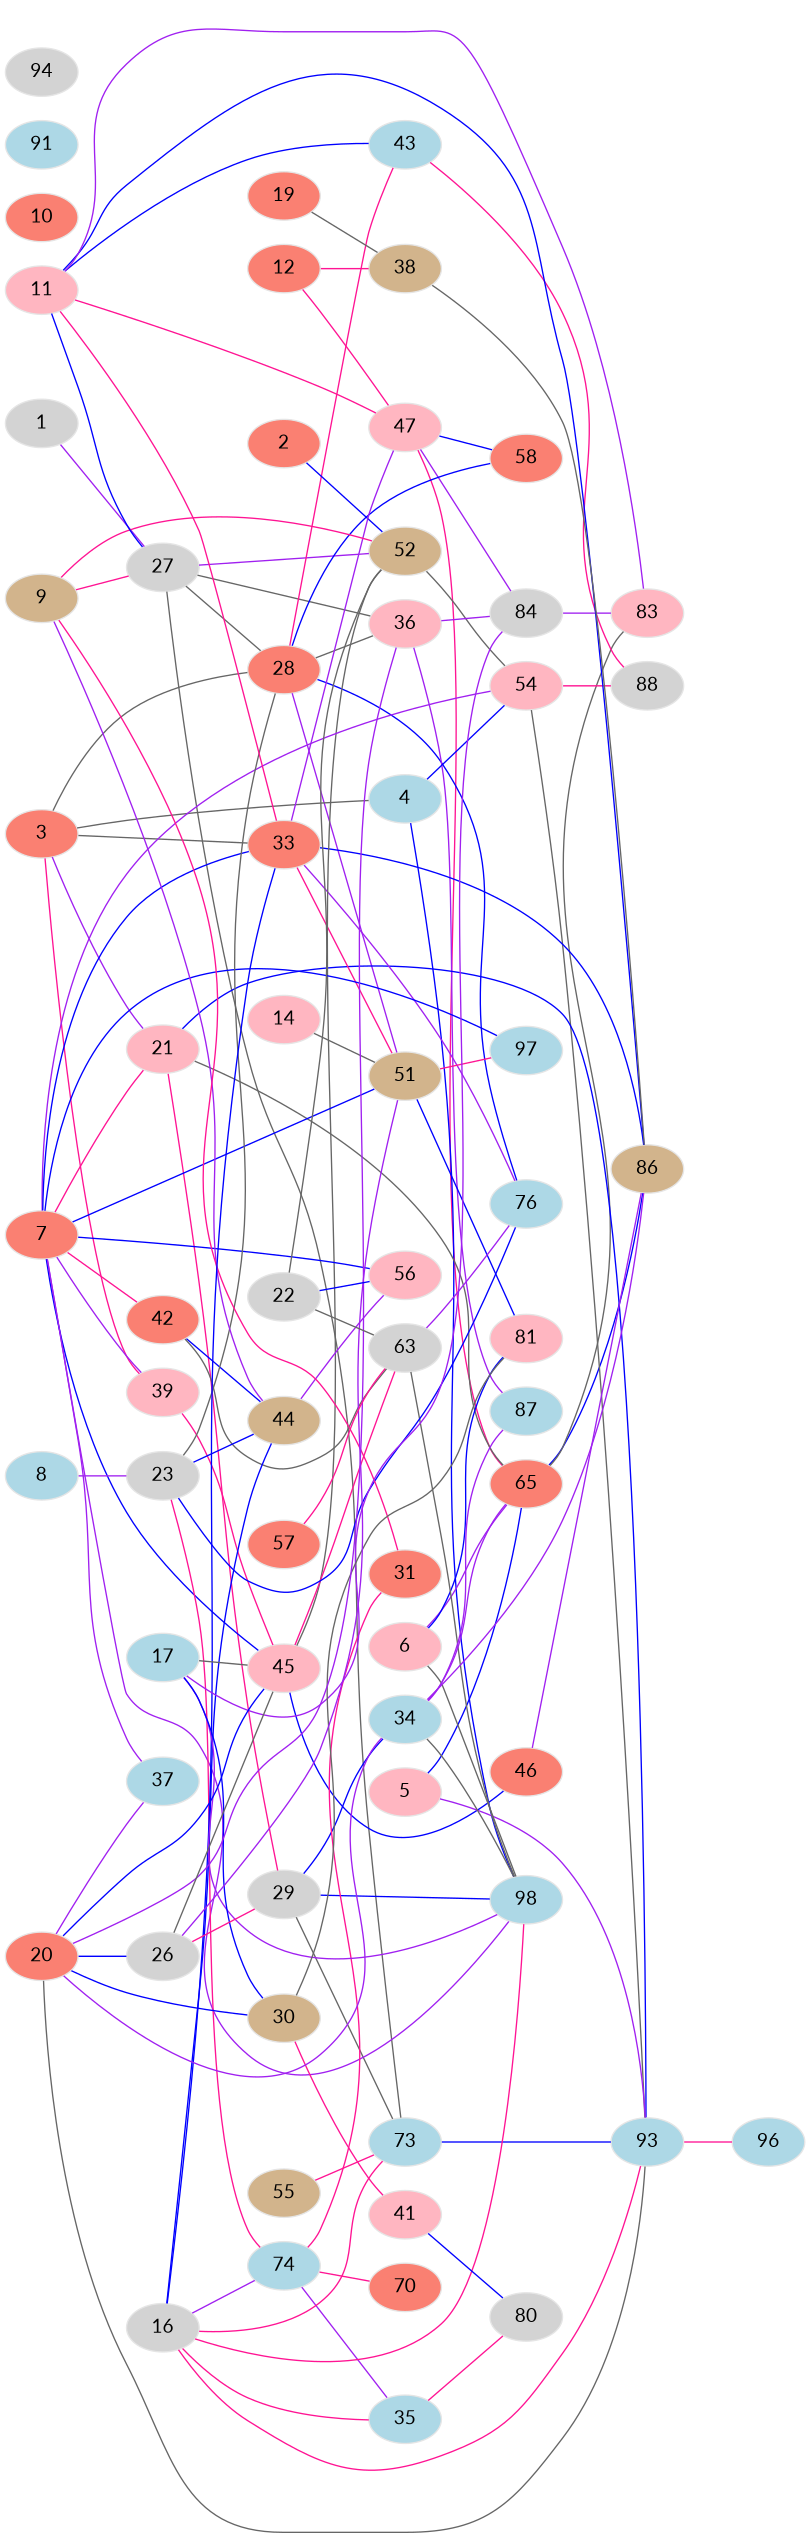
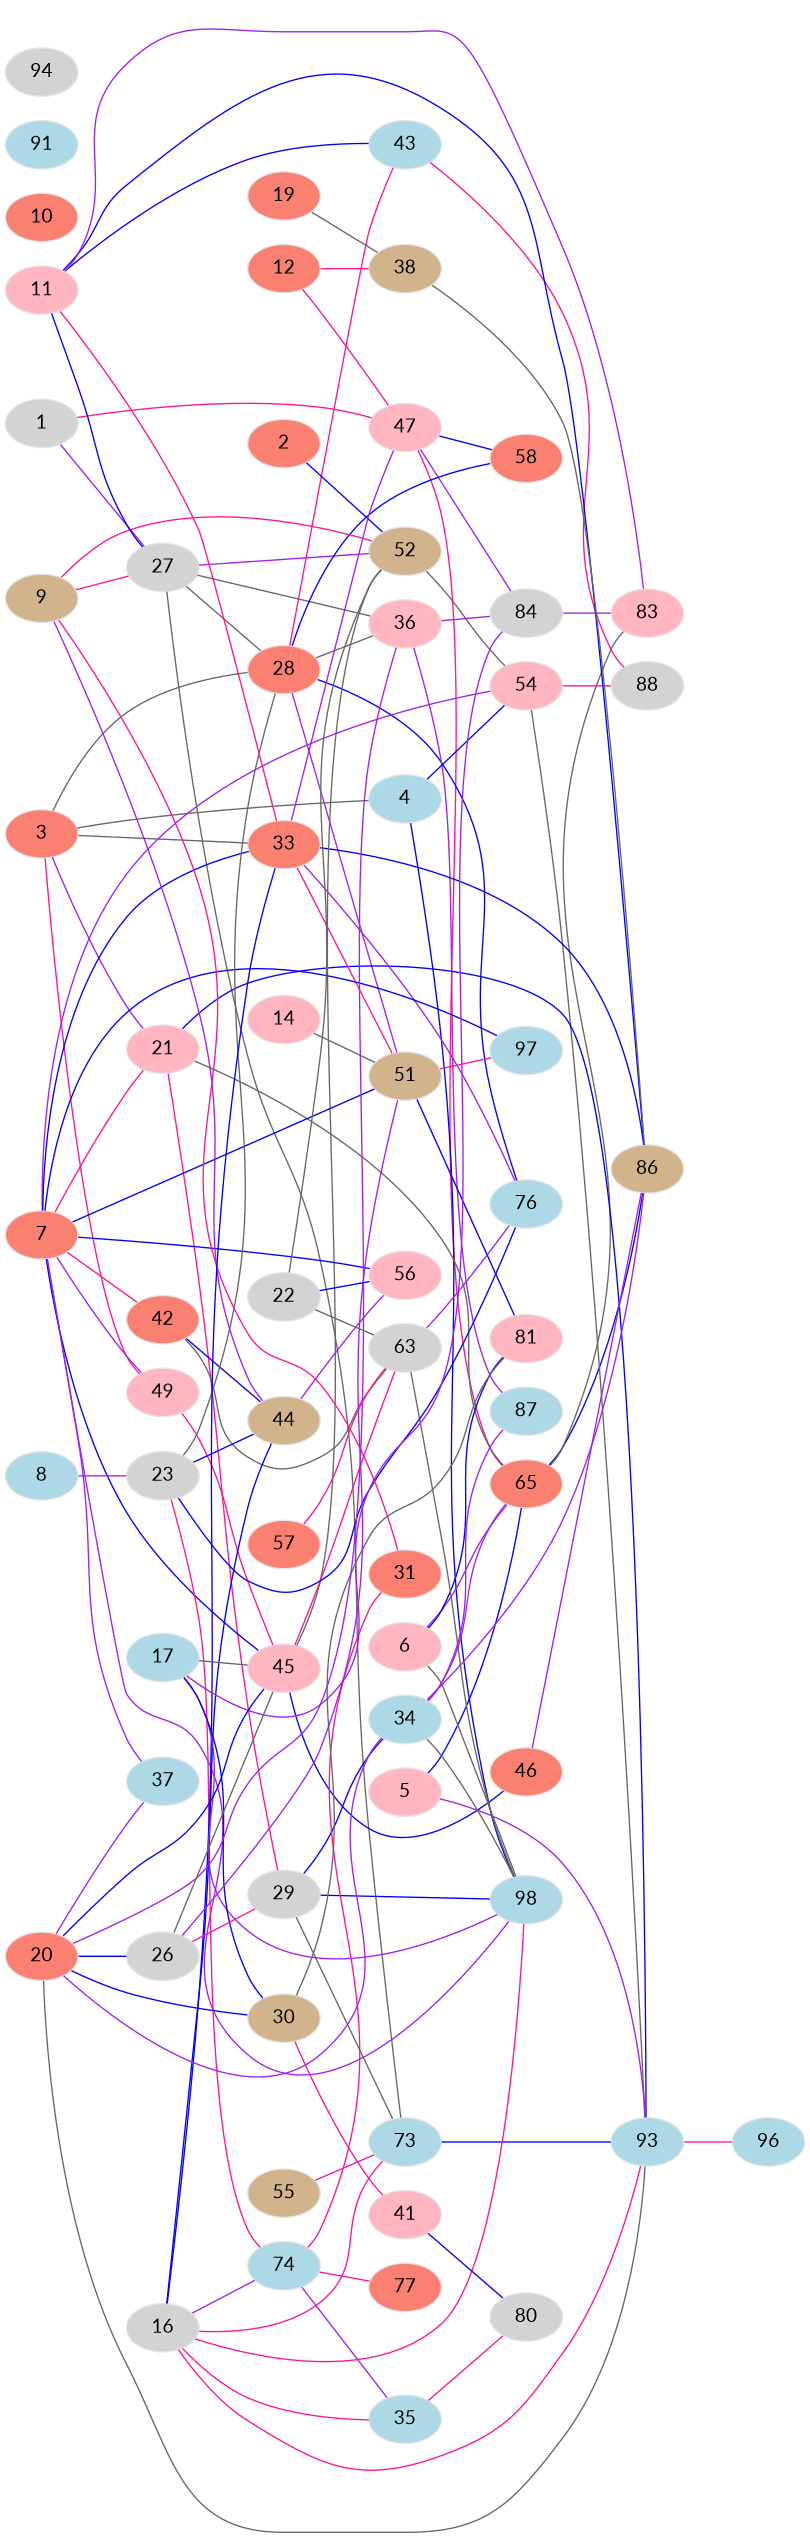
edge "11" -- "47": now "1" -- "47"
node "39": label "39" -> "49"
node "70": label "70" -> "77"
